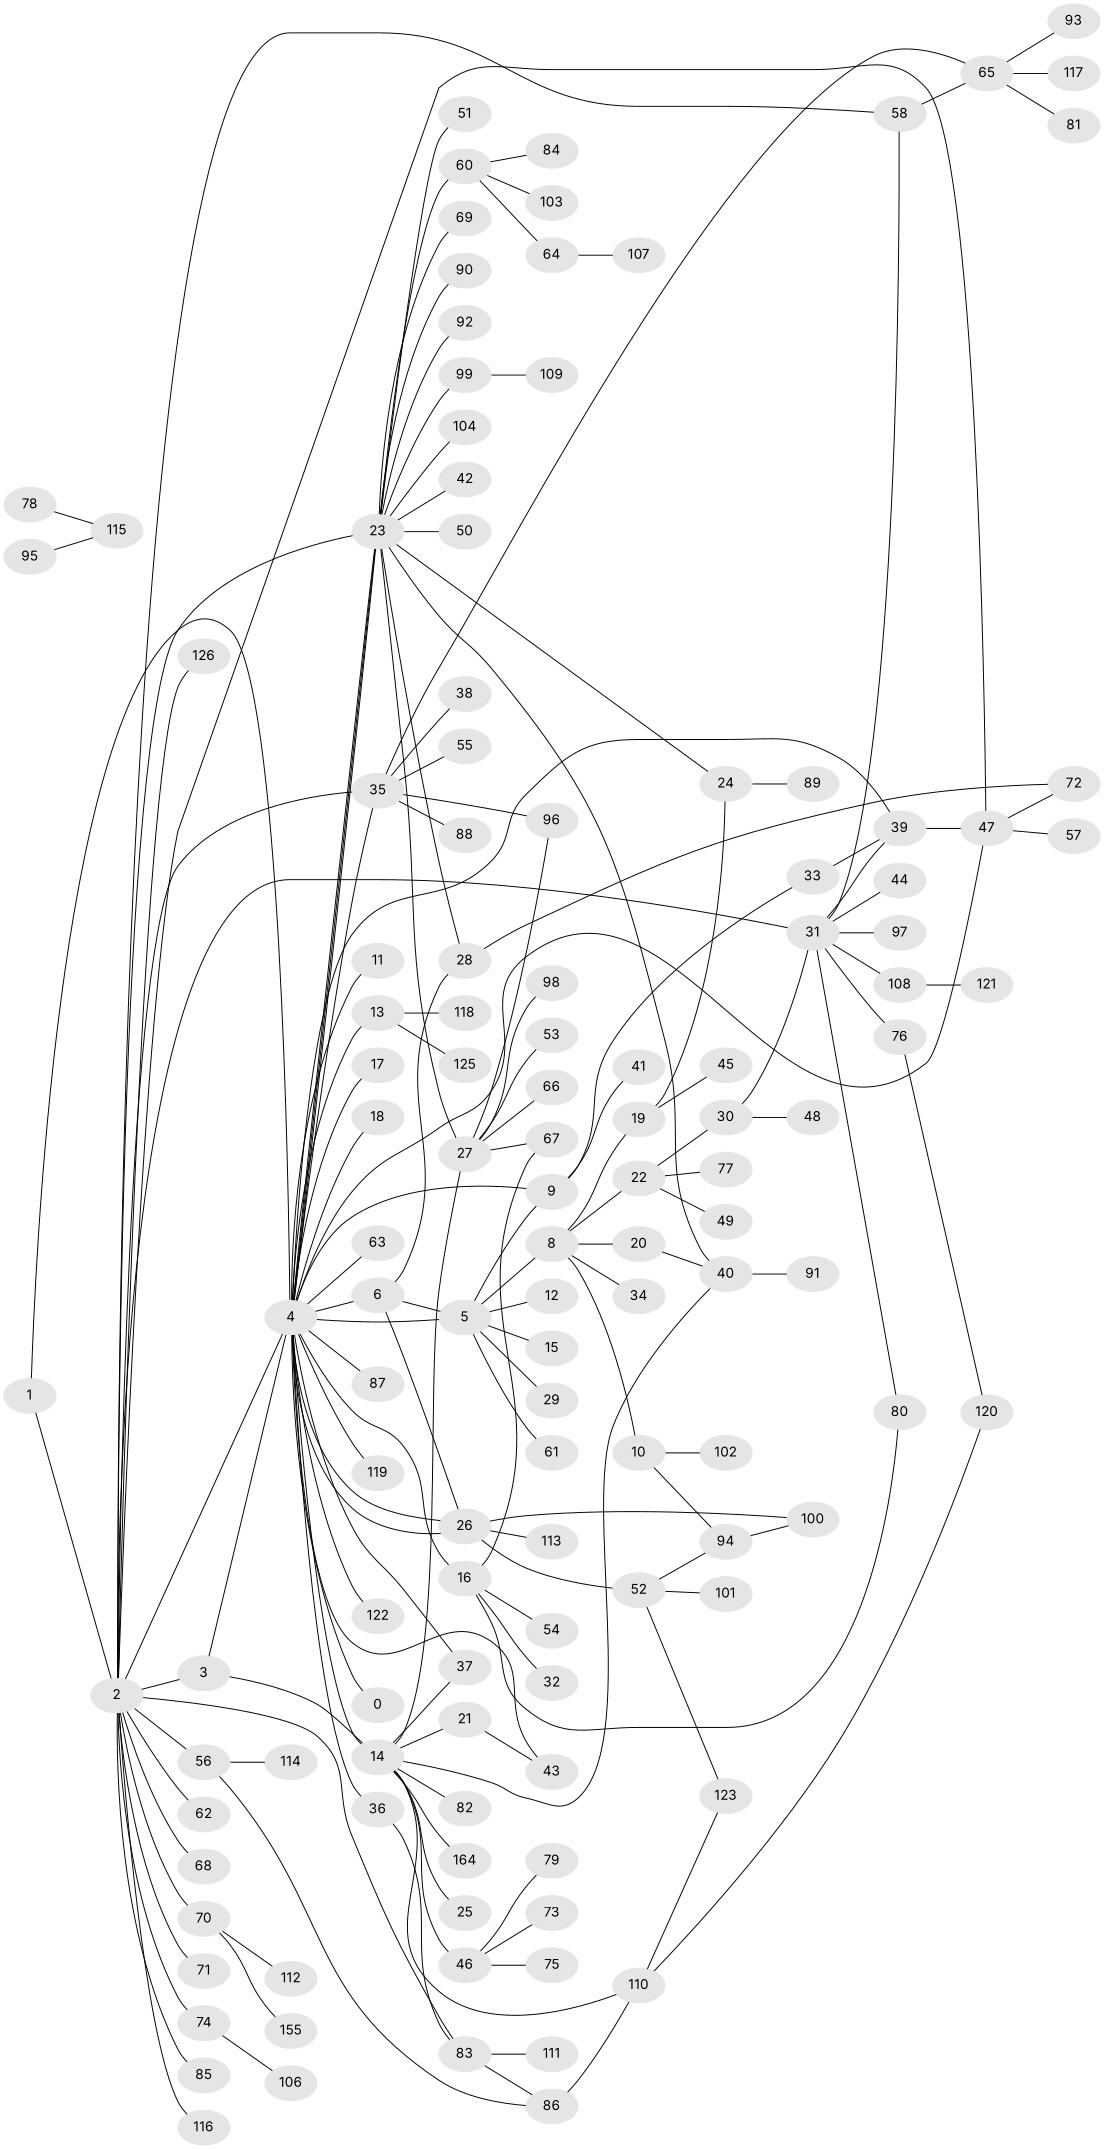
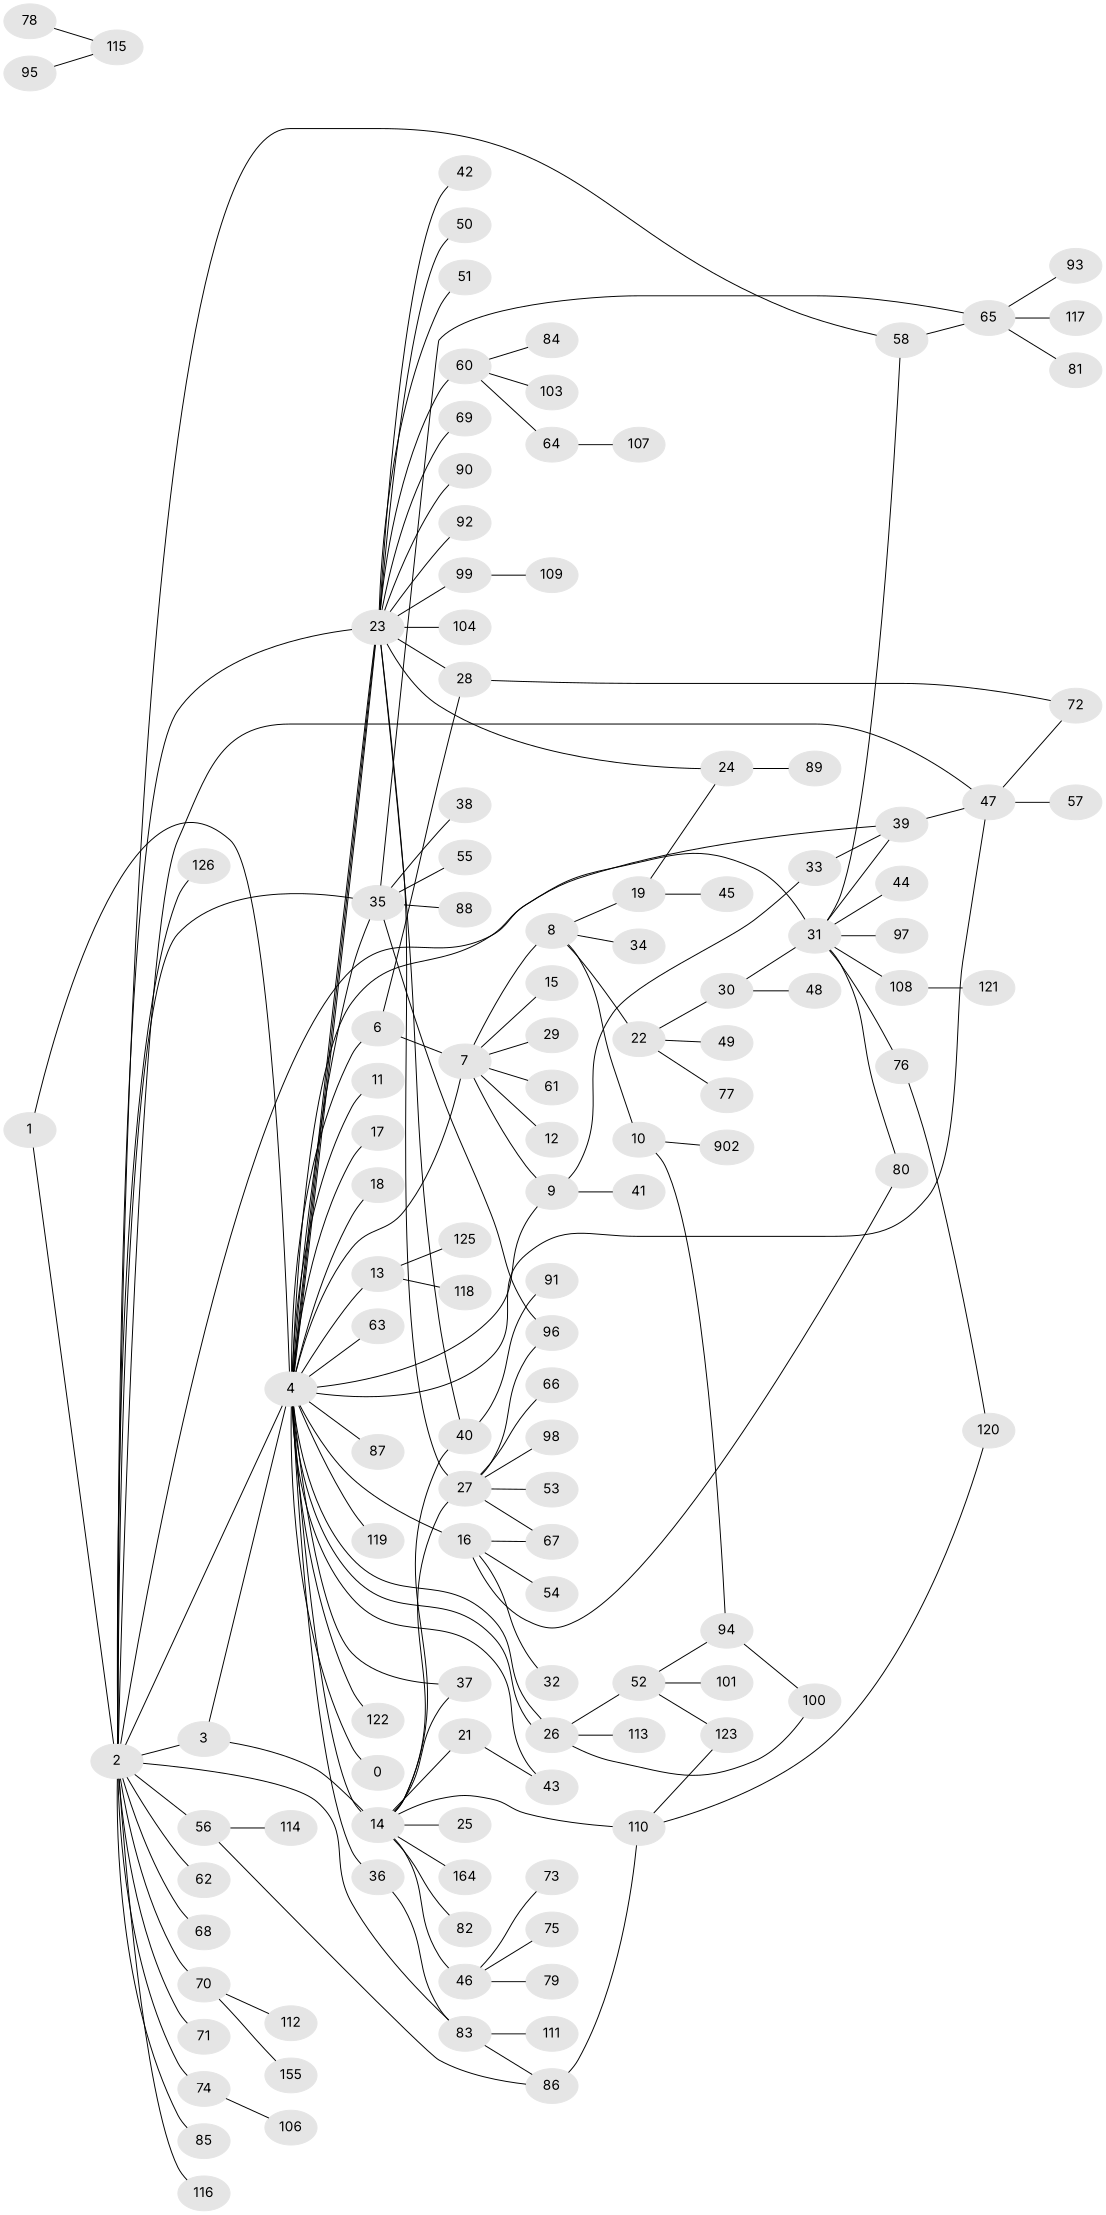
node "20": removed
node "5": label "5" -> "7"
edge "6" -- "26": removed
node "102": label "102" -> "902"
